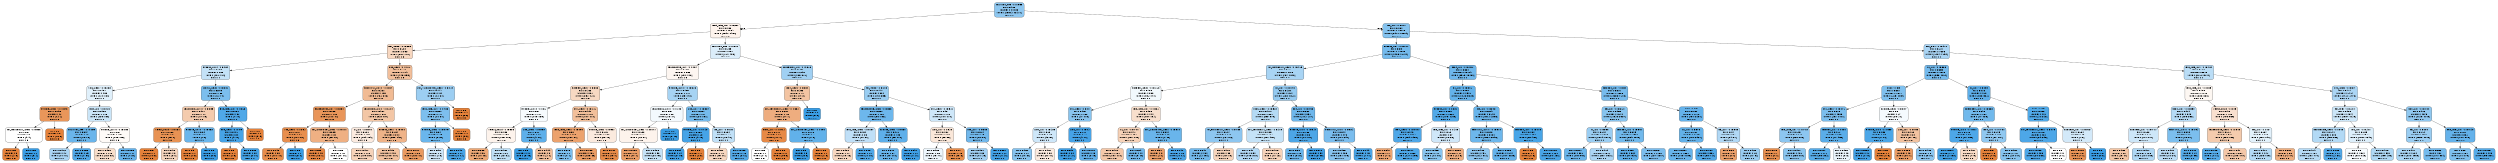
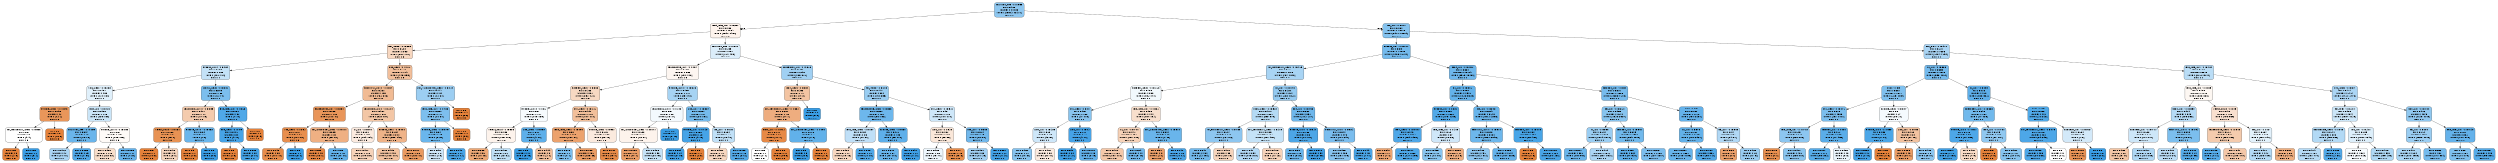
node "gini = 0.5 samples = 18 value = [12, 12] class = 0": fillcolor #ffffff -> #61b1ea
